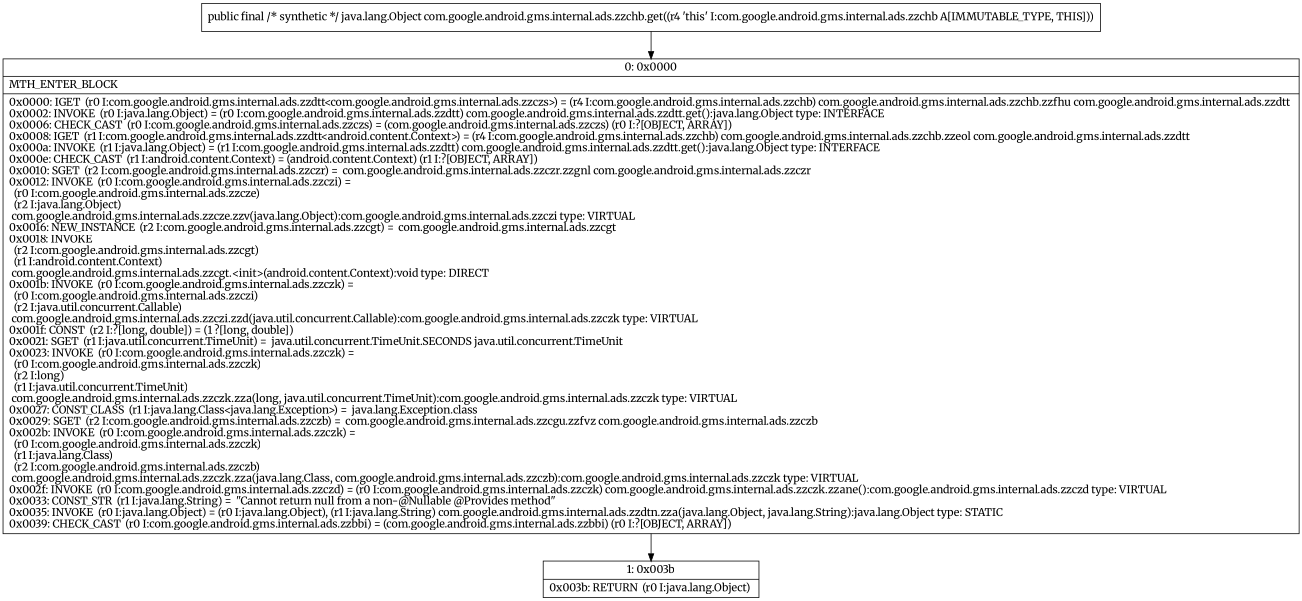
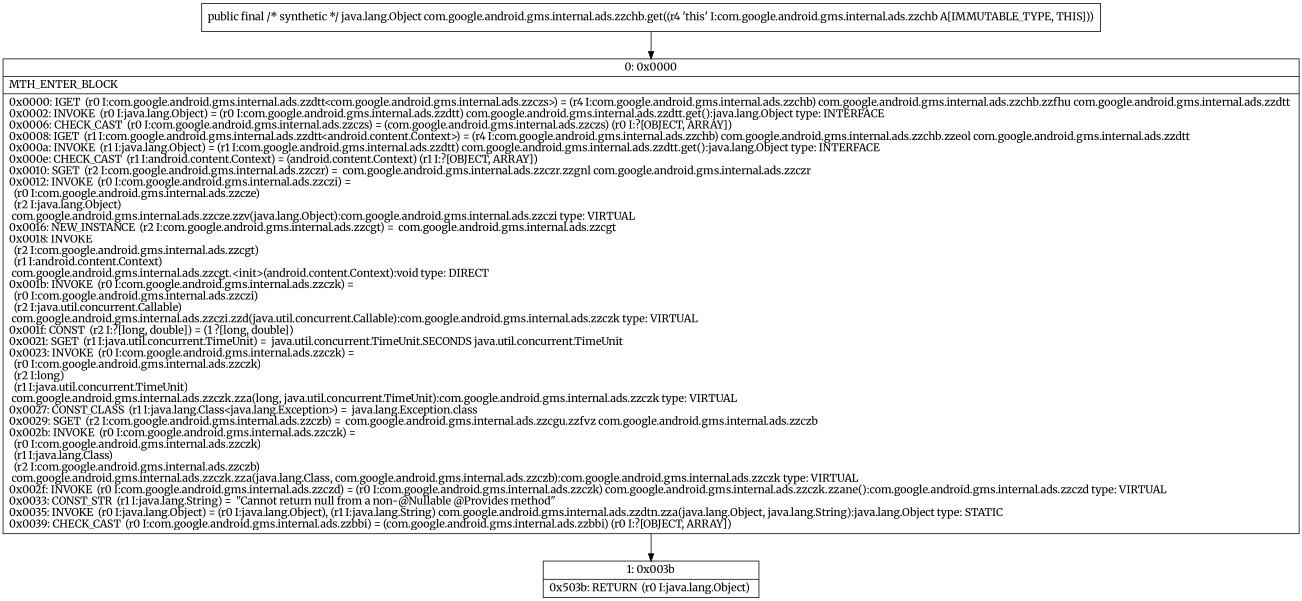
node "1: 0x003b": text "0x003b: RETURN  (r0 I:java.lang.Object)" -> "0x503b: RETURN  (r0 I:java.lang.Object)"
